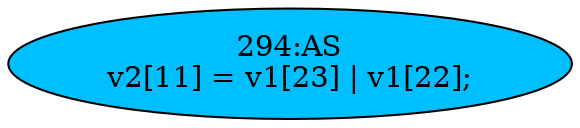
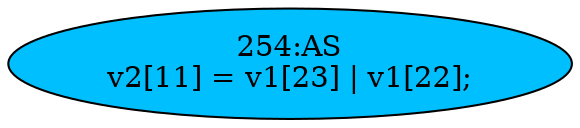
node "294:AS v2[11] = v1[23] | v1[22];": label "294:AS v2[11] = v1[23] | v1[22];" -> "254:AS v2[11] = v1[23] | v1[22];"
